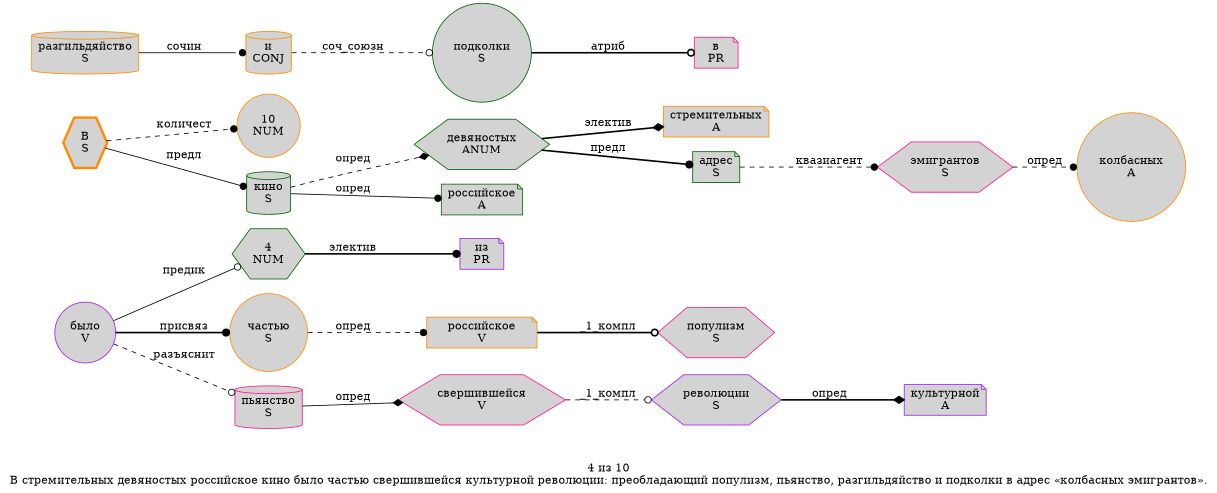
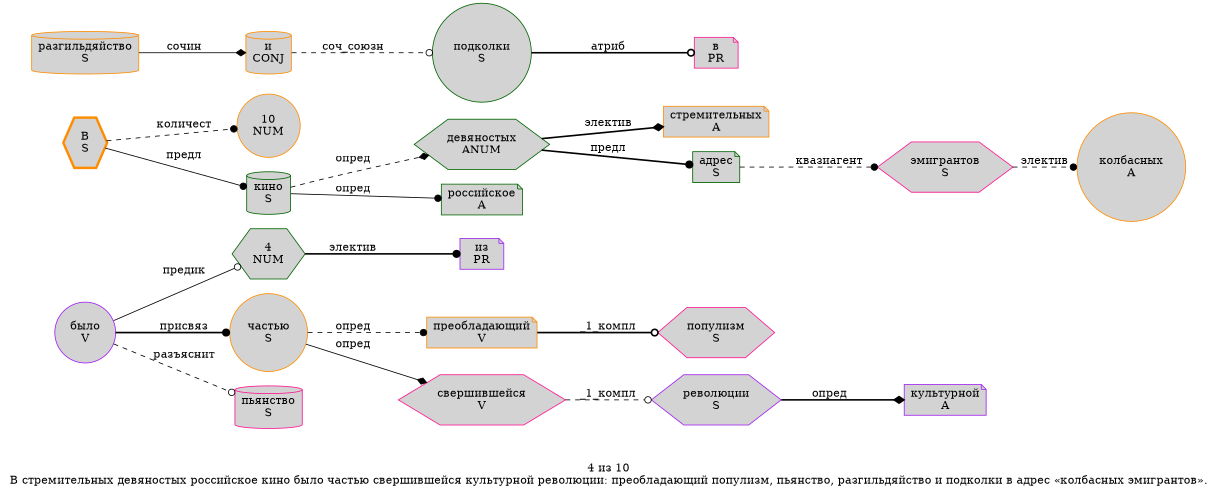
edge "разгильдяйство S" -> "и CONJ": arrowhead dot -> diamond
edge "эмигрантов S" -> "колбасных A": label "опред" -> "электив"
node "российское V": label "российское V" -> "преобладающий V"
edge "пьянство S" -> "свершившейся V": now "частью S" -> "свершившейся V"
